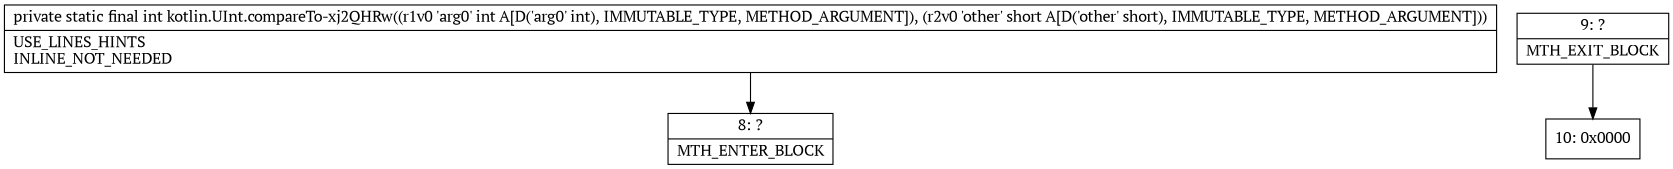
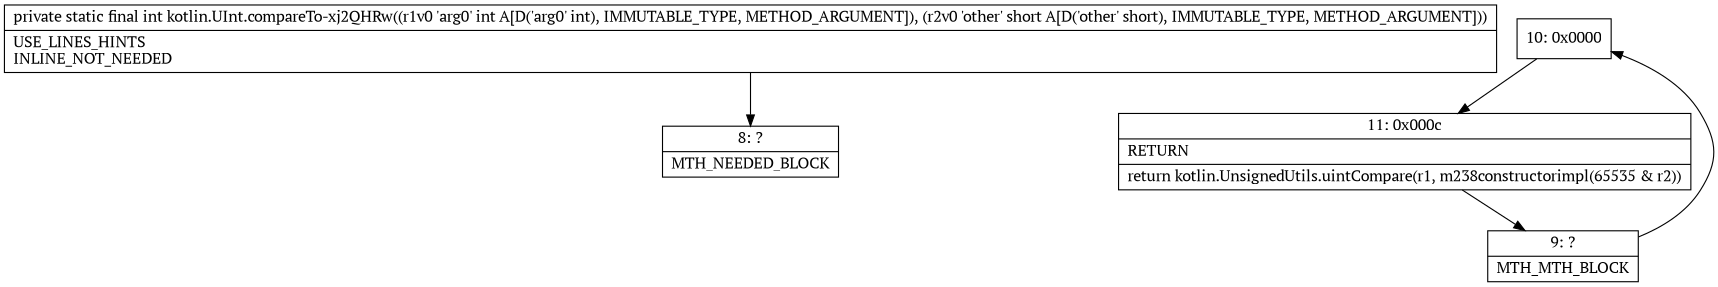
node "9: ?": text "MTH_EXIT_BLOCK" -> "MTH_MTH_BLOCK"
node "8: ?": text "MTH_ENTER_BLOCK" -> "MTH_NEEDED_BLOCK"
node "11: 0x000c": added
